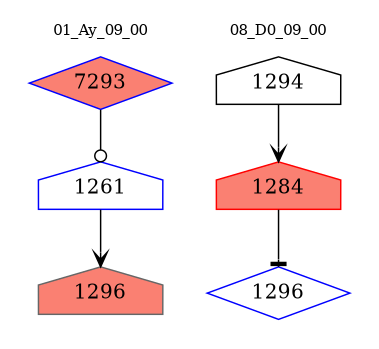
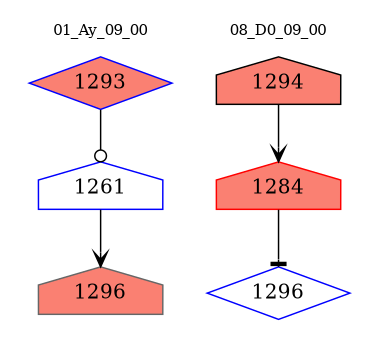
node "7293": label "7293" -> "1293"
node "1294": fillcolor white -> salmon
